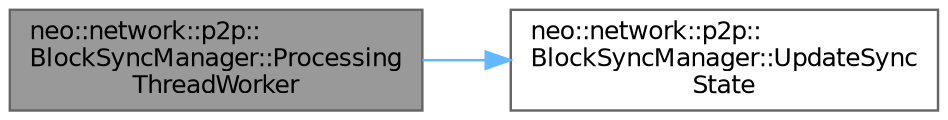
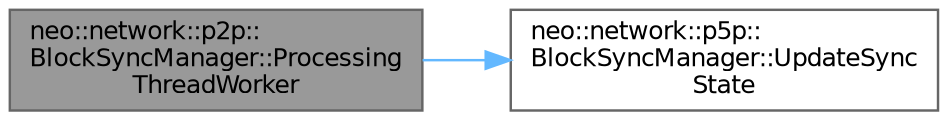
node "neo::network::p2p:: BlockSyncManager::UpdateSync State": label "neo::network::p2p:: BlockSyncManager::UpdateSync State" -> "neo::network::p5p:: BlockSyncManager::UpdateSync State"
